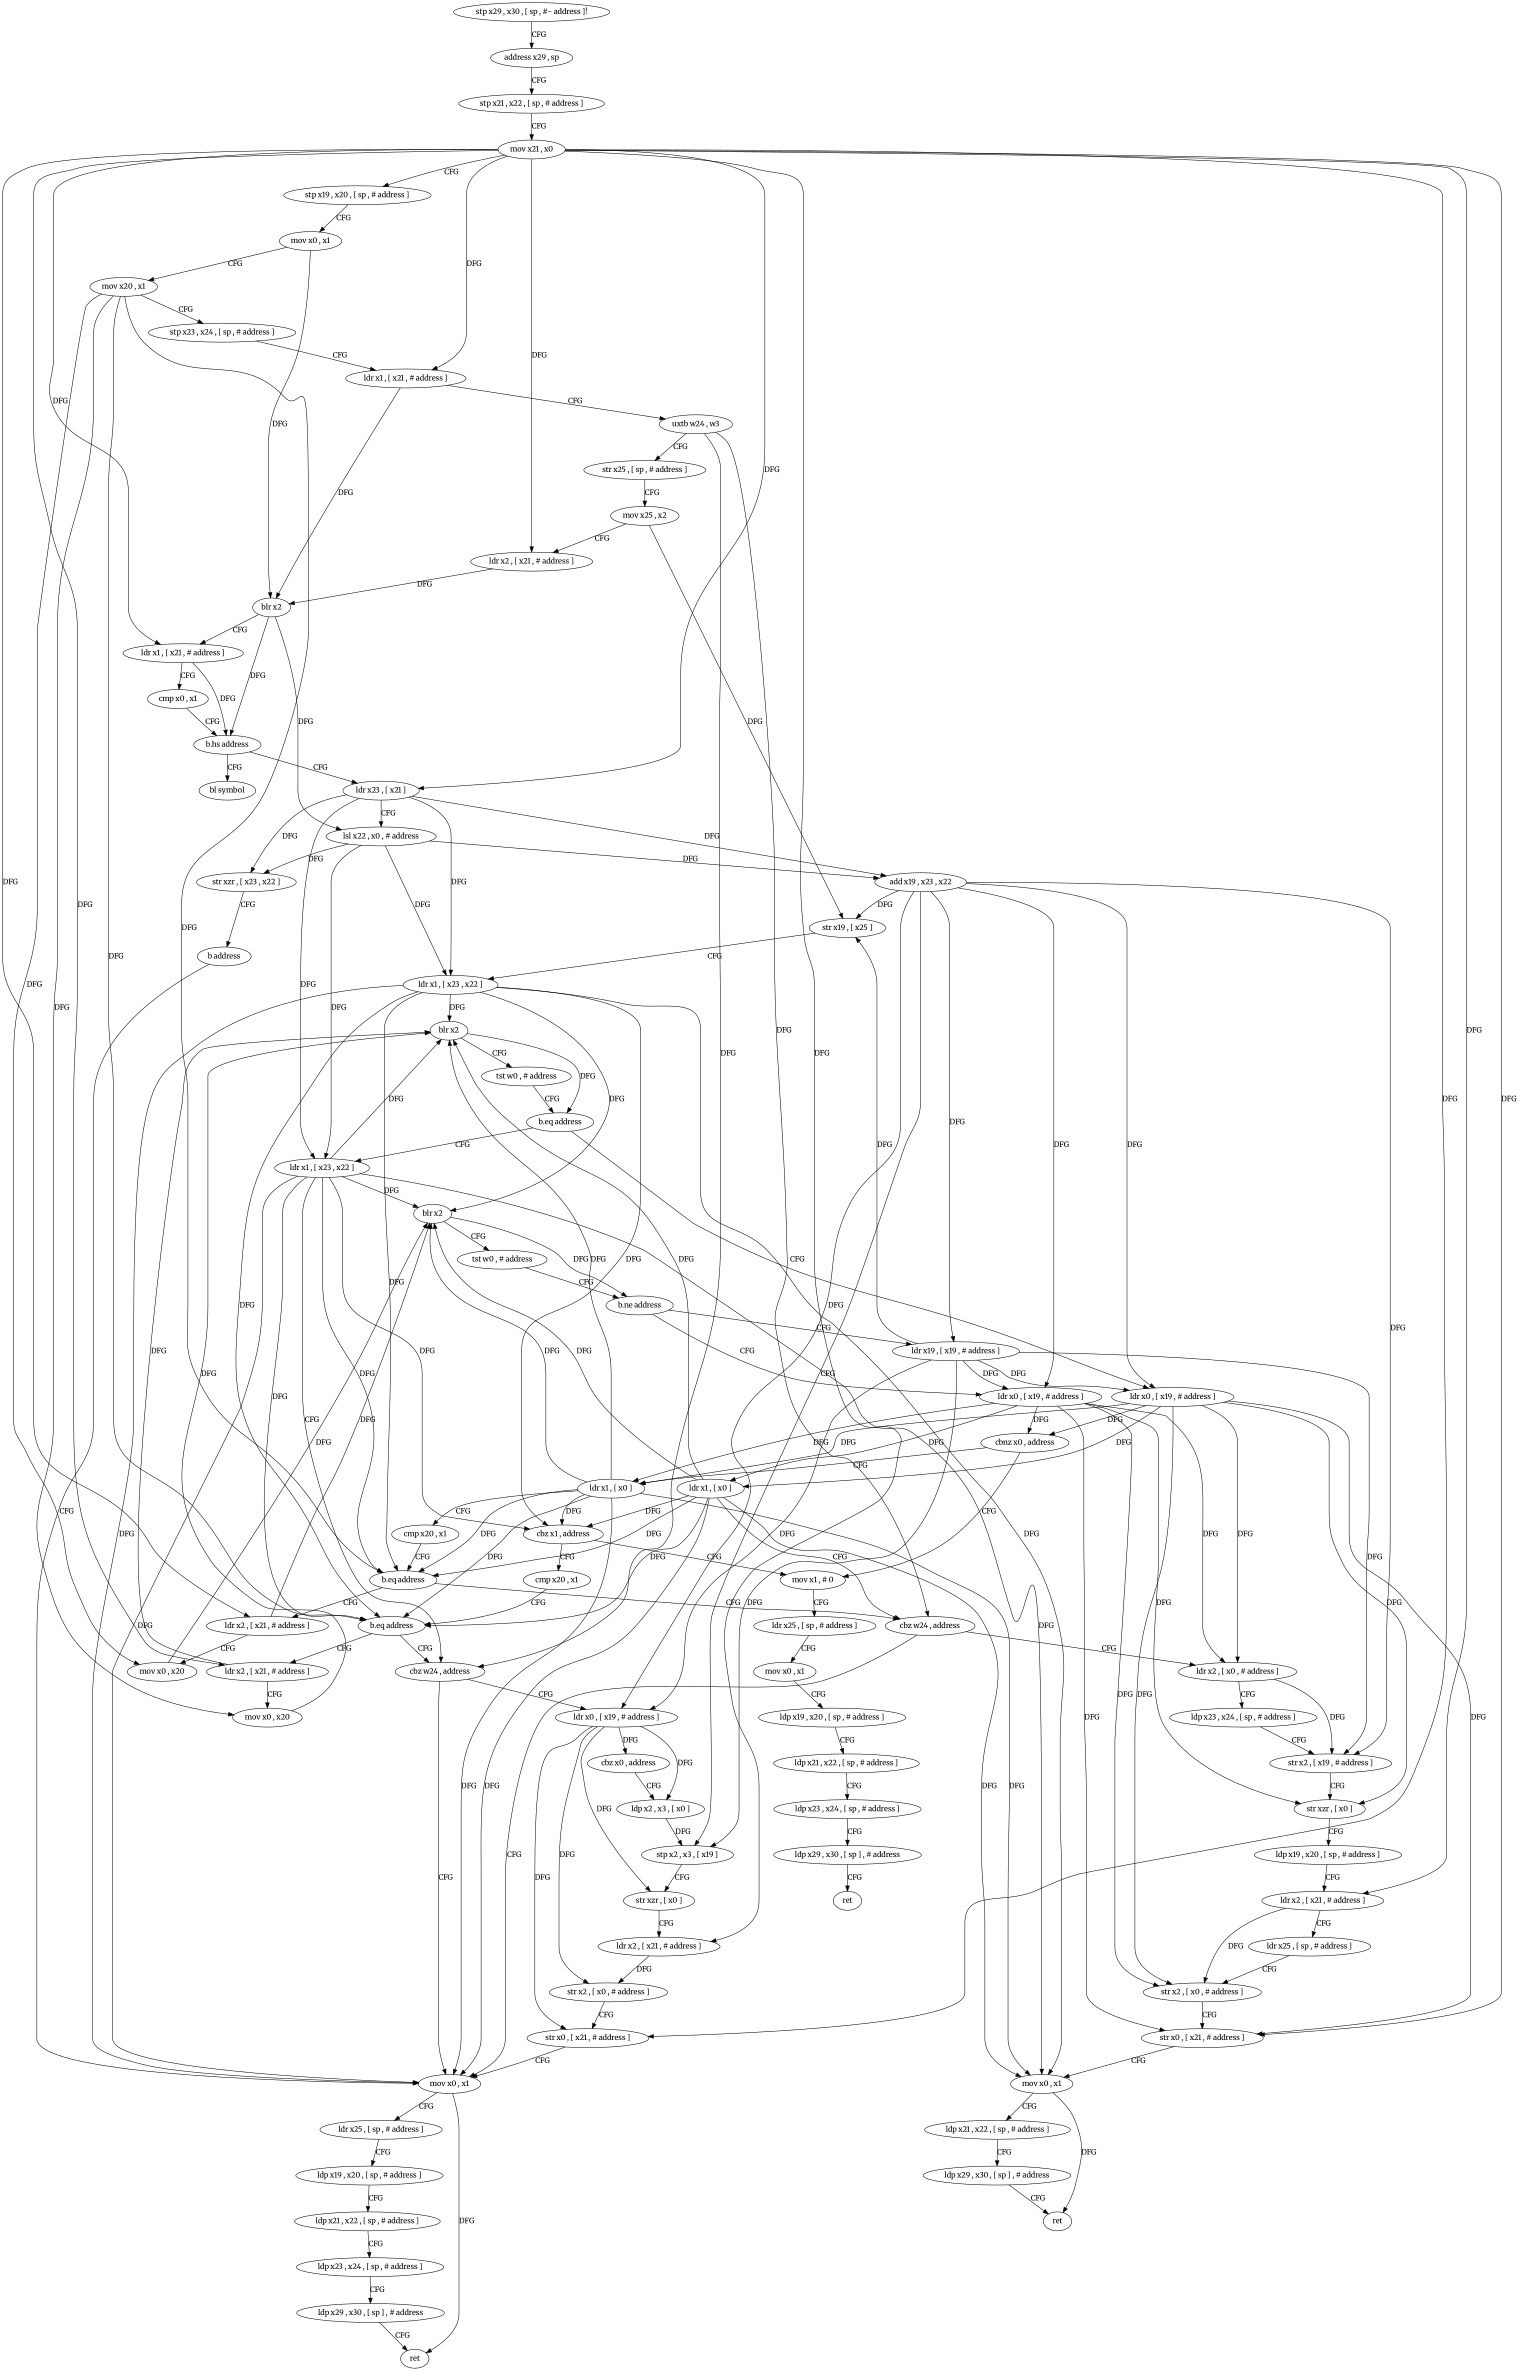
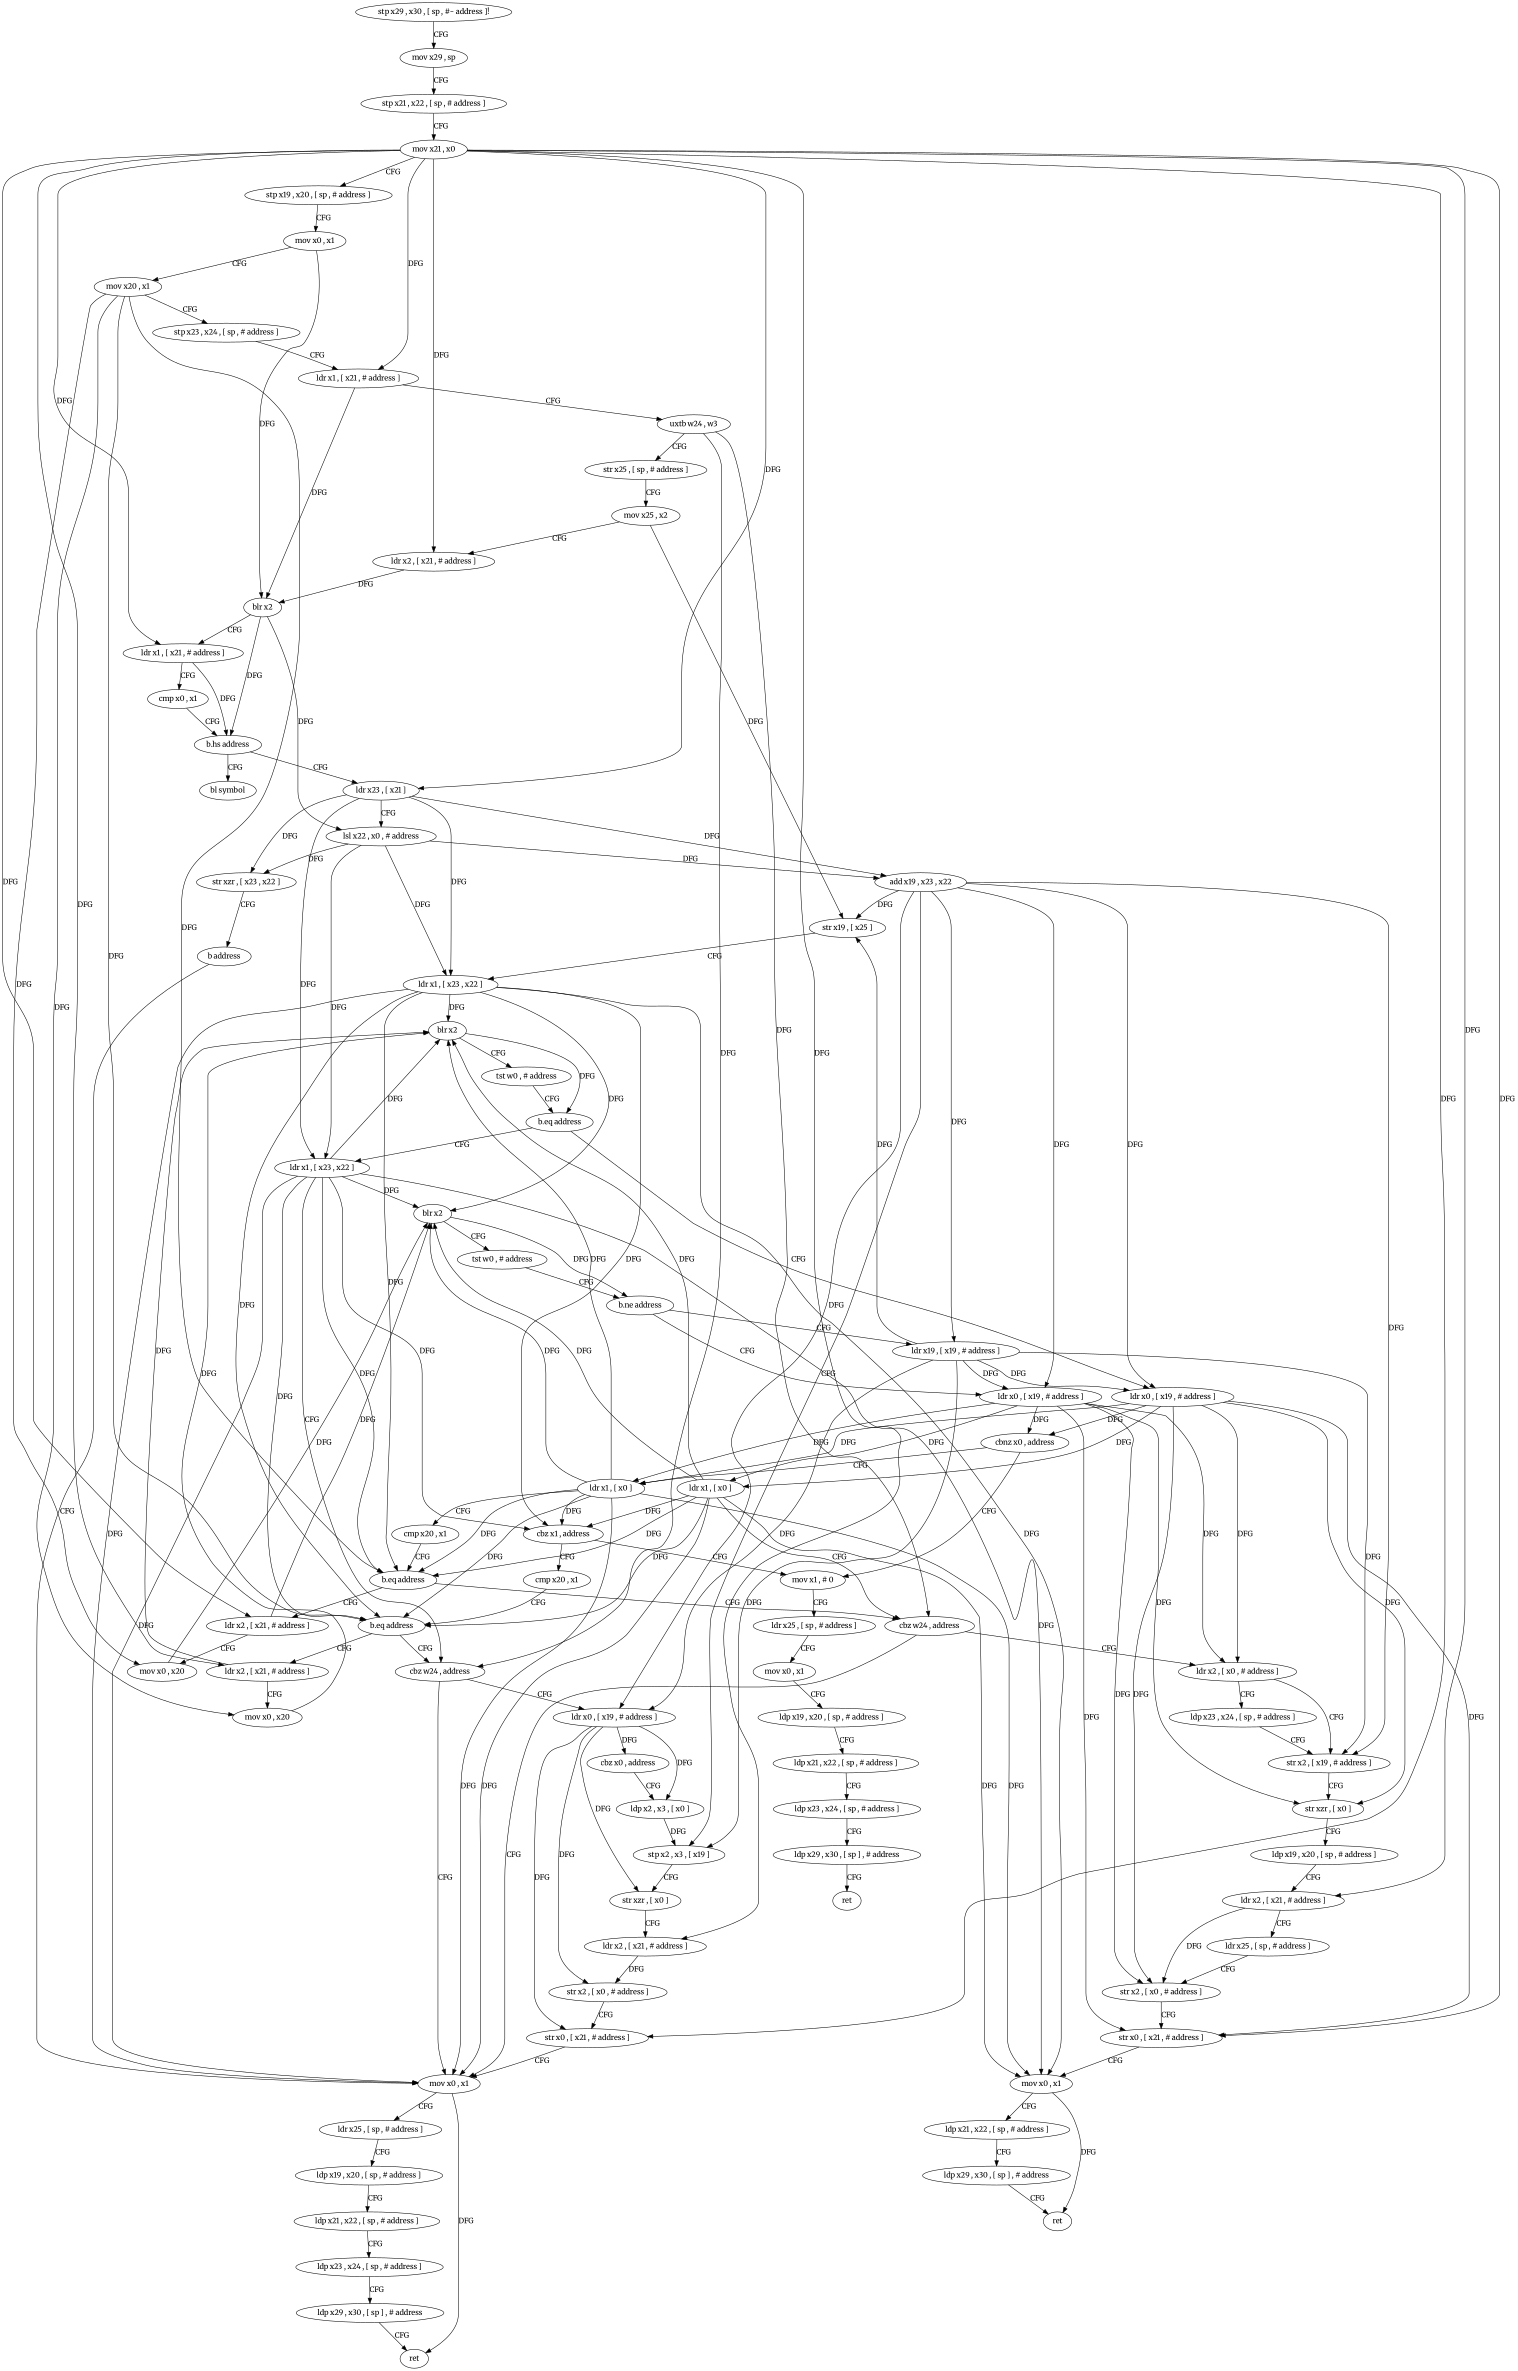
node "address x29 , sp": label "address x29 , sp" -> "mov x29 , sp"
edge "ldr x2 , [ x0 , # address ]" -> "str x2 , [ x19 , # address ]": label "DFG" -> "CFG"
